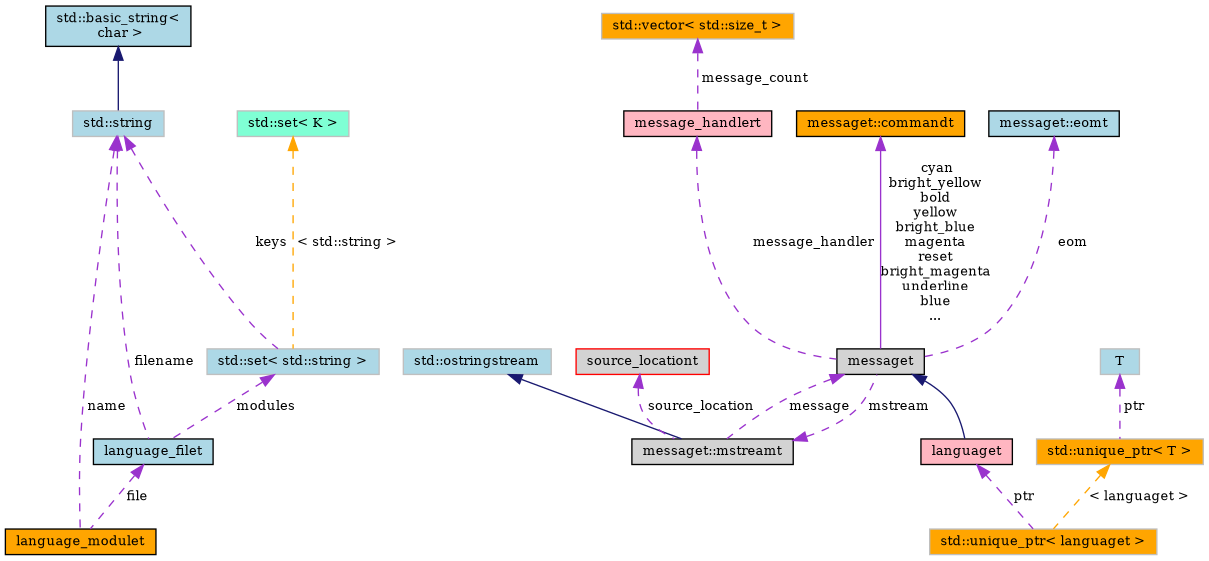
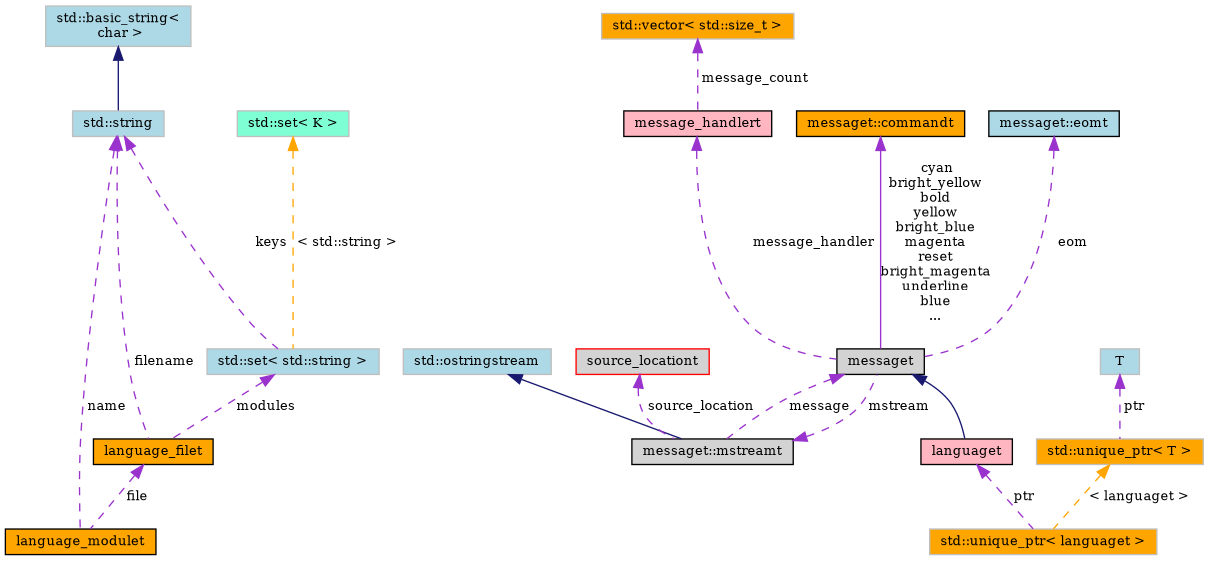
node "std::basic_string< char >": color black -> grey75
node "language_filet": fillcolor lightblue -> orange
